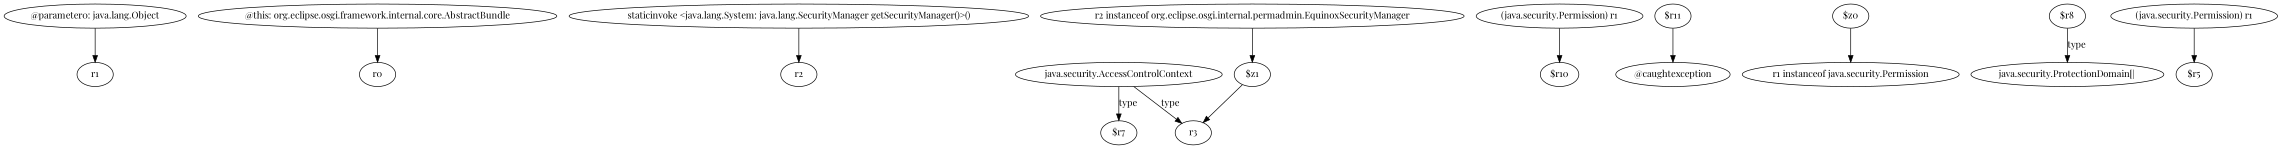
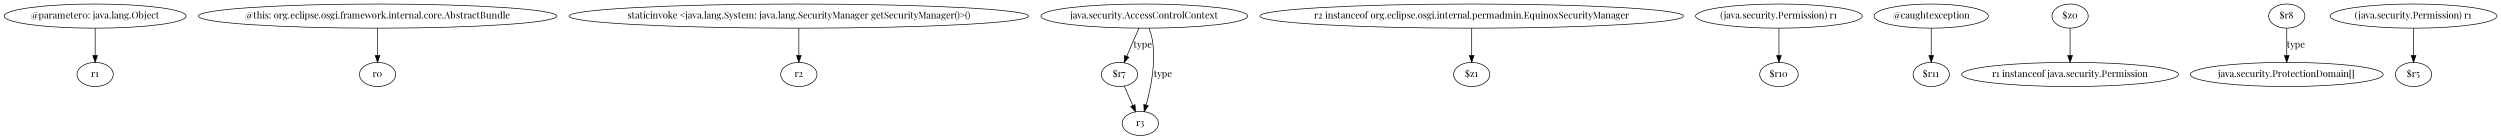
edge "$r11" -> "@caughtexception": reversed
edge "$z1" -> "r3": now "$r7" -> "r3"
